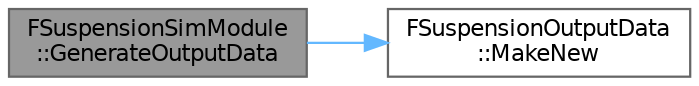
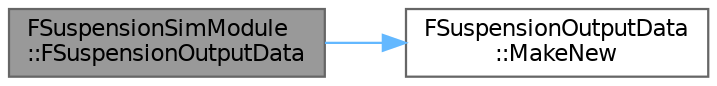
node "FSuspensionSimModule ::GenerateOutputData": label "FSuspensionSimModule ::GenerateOutputData" -> "FSuspensionSimModule ::FSuspensionOutputData"
